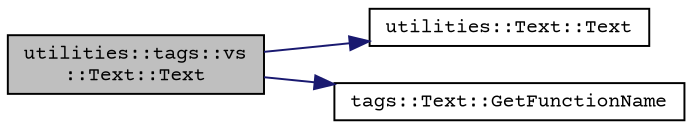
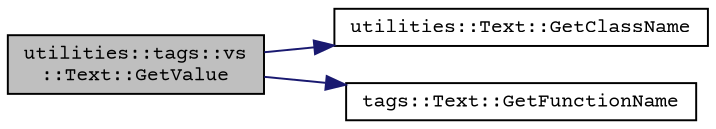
node "utilities::Text::Text": label "utilities::Text::Text" -> "utilities::Text::GetClassName"
node "utilities::tags::vs ::Text::Text": label "utilities::tags::vs ::Text::Text" -> "utilities::tags::vs ::Text::GetValue"
